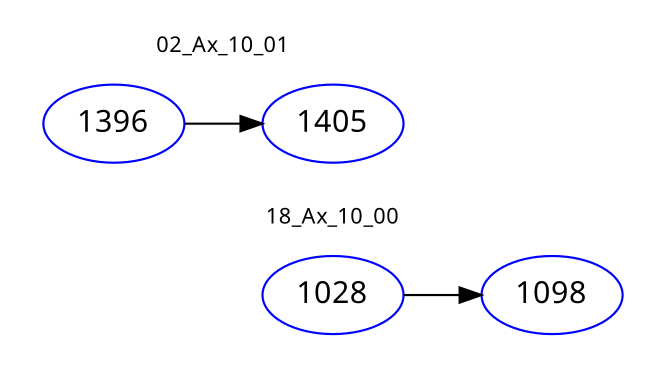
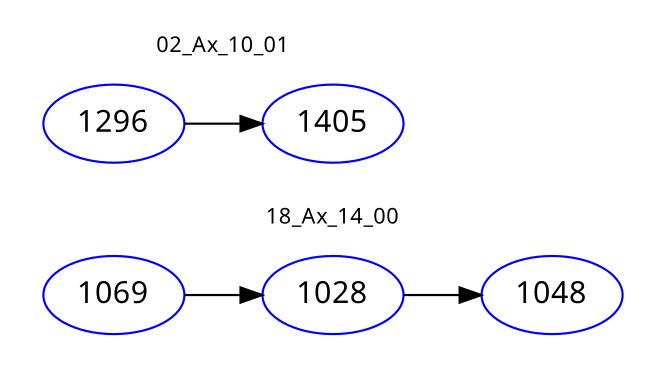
node "1396": label "1396" -> "1296"
cluster "18_Ax_10_00": label "18_Ax_10_00" -> "18_Ax_14_00"
node "1069": added
node "1098": label "1098" -> "1048"
